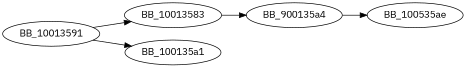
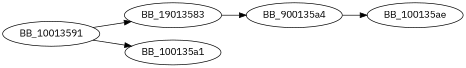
node "BB_10013583": label "BB_10013583" -> "BB_19013583"
node "BB_100535ae": label "BB_100535ae" -> "BB_100135ae"
